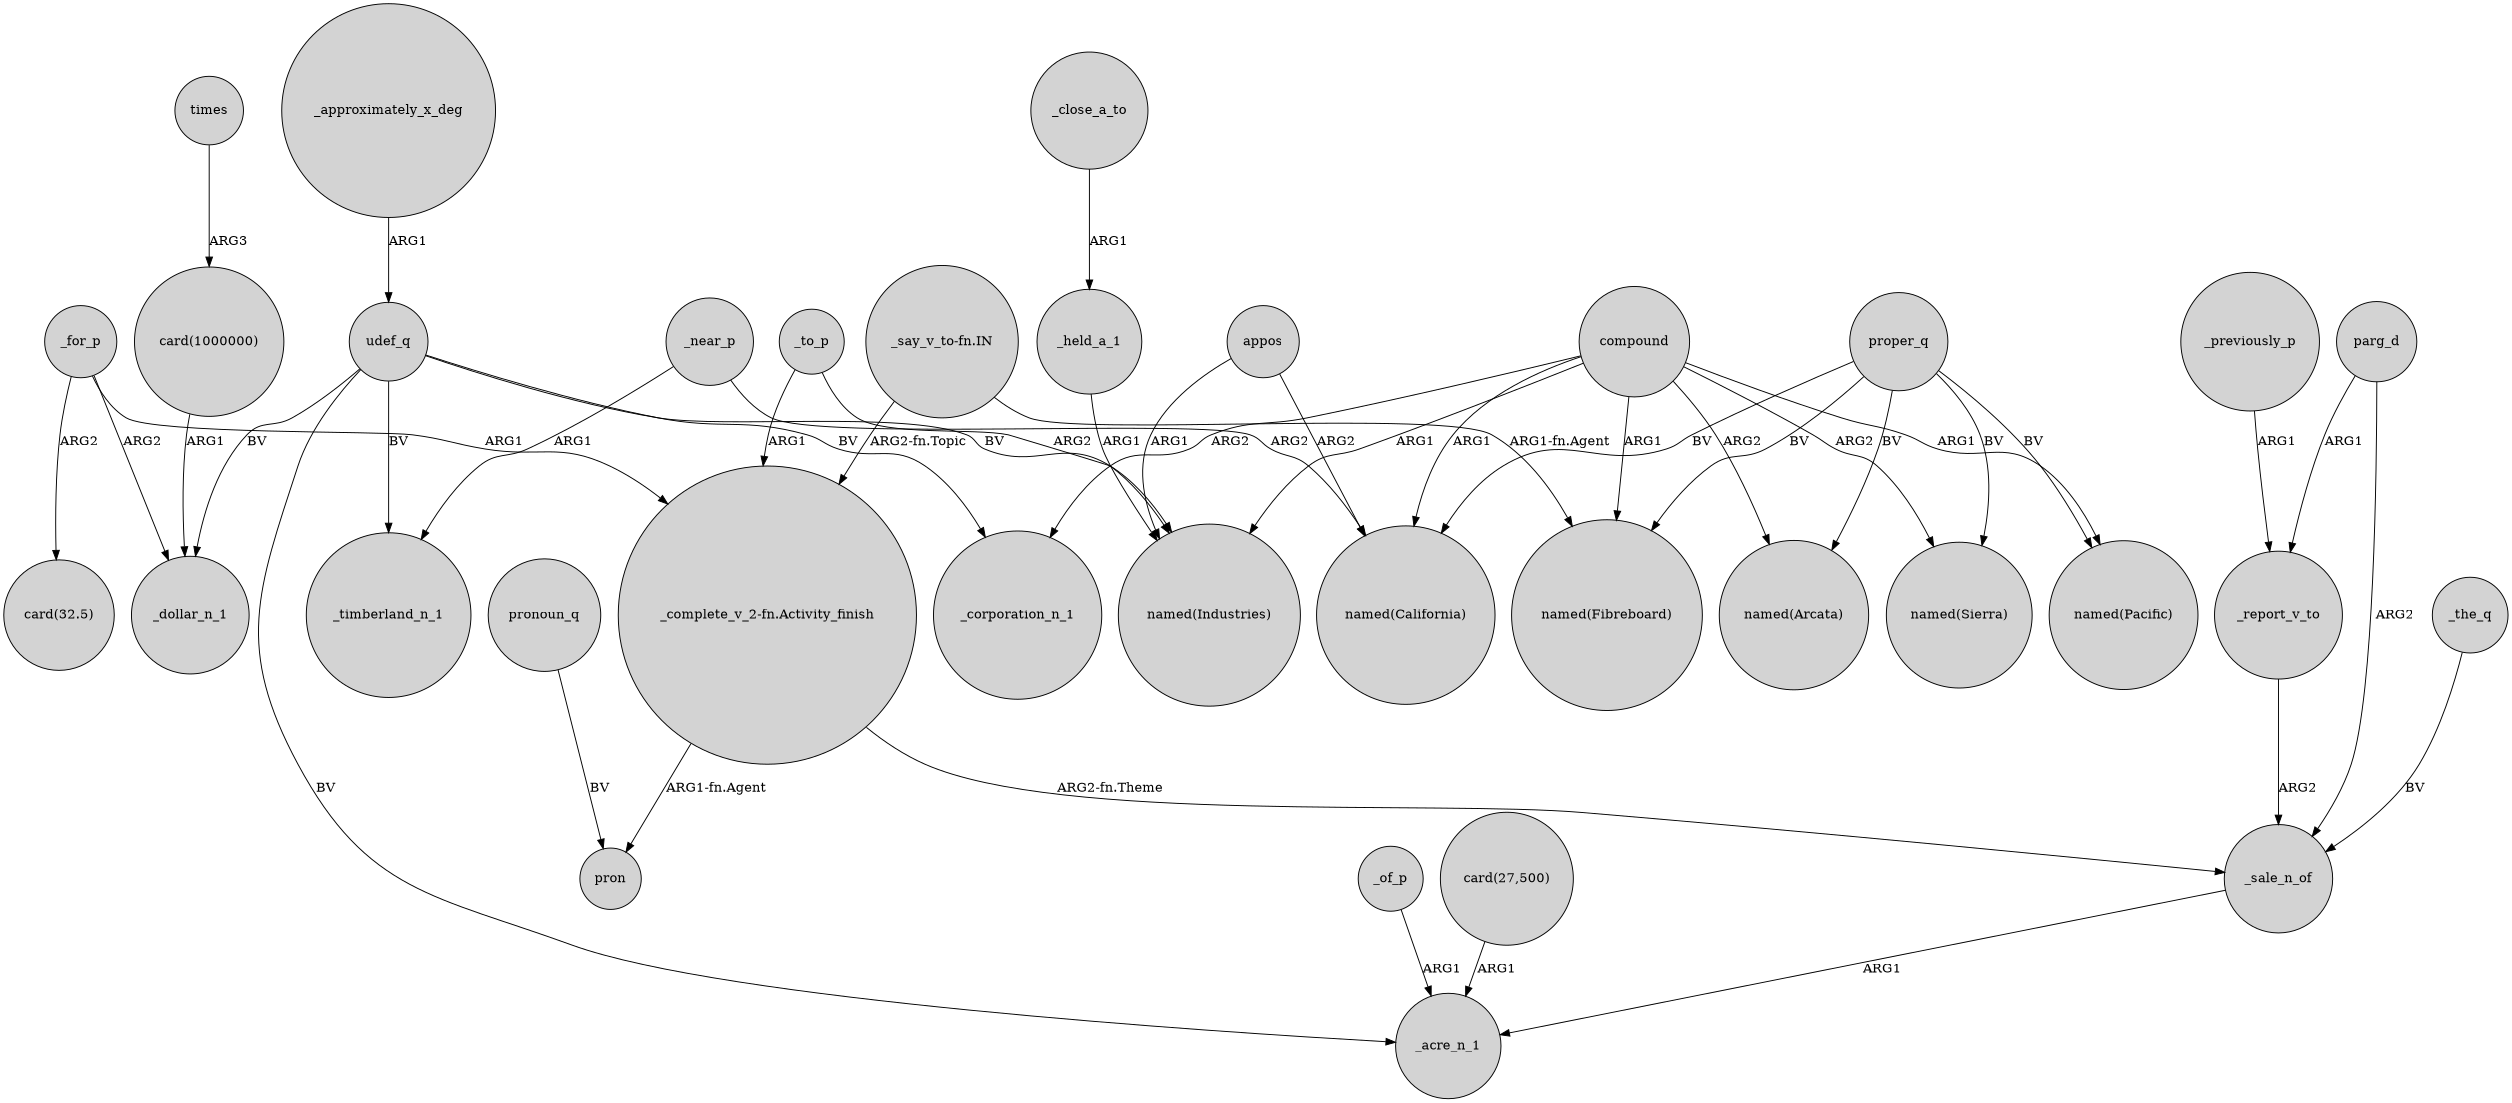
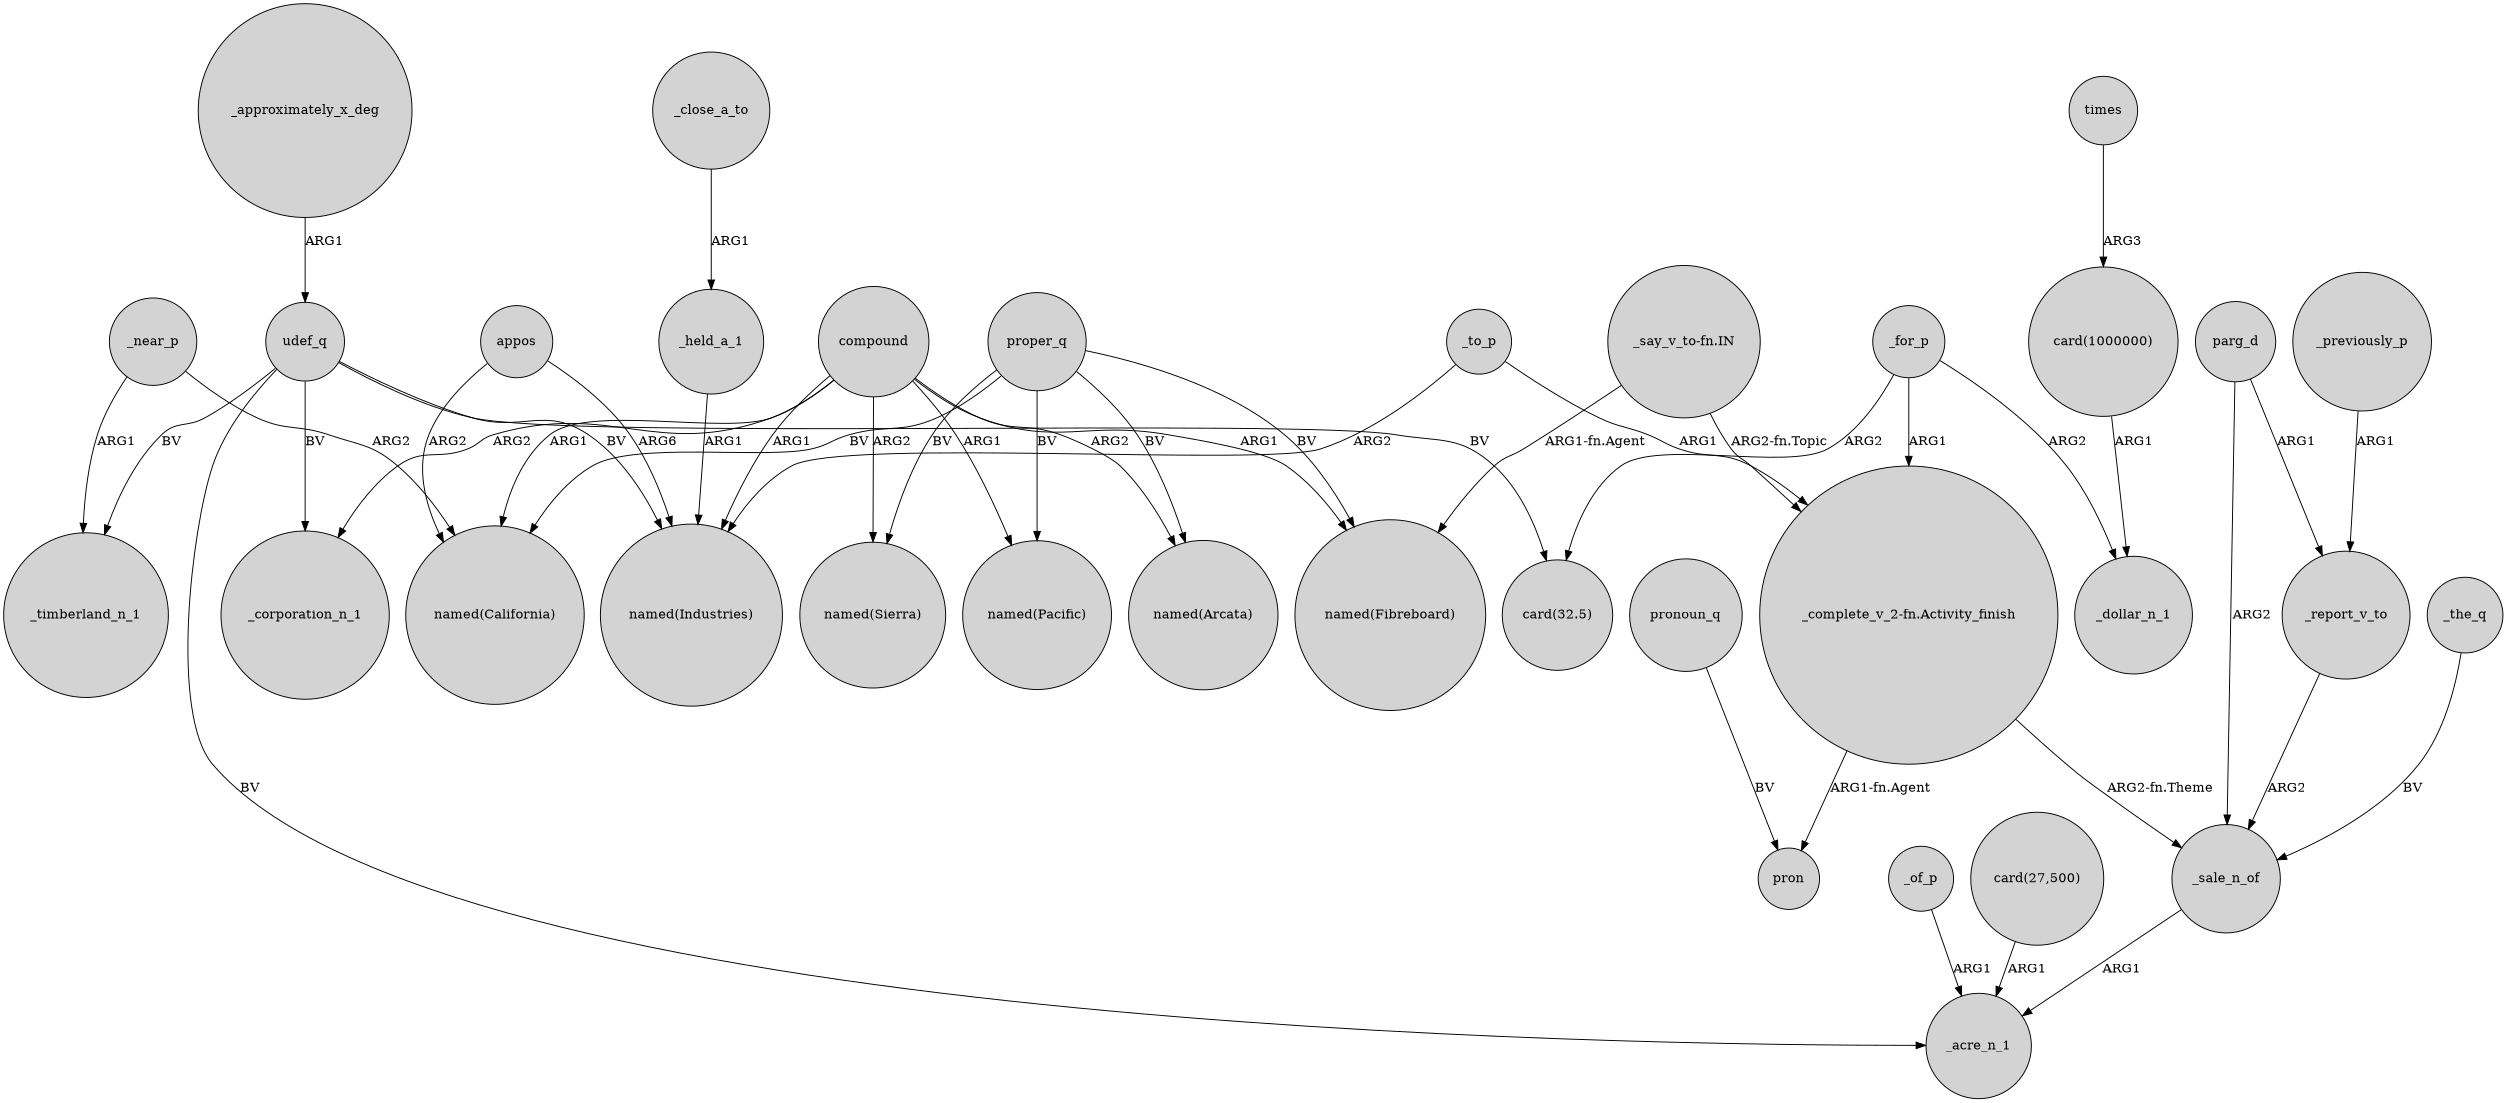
edge "udef_q" -> "_dollar_n_1": now "udef_q" -> "card(32.5)"
edge "appos" -> "named(Industries)": label "ARG1" -> "ARG6"
